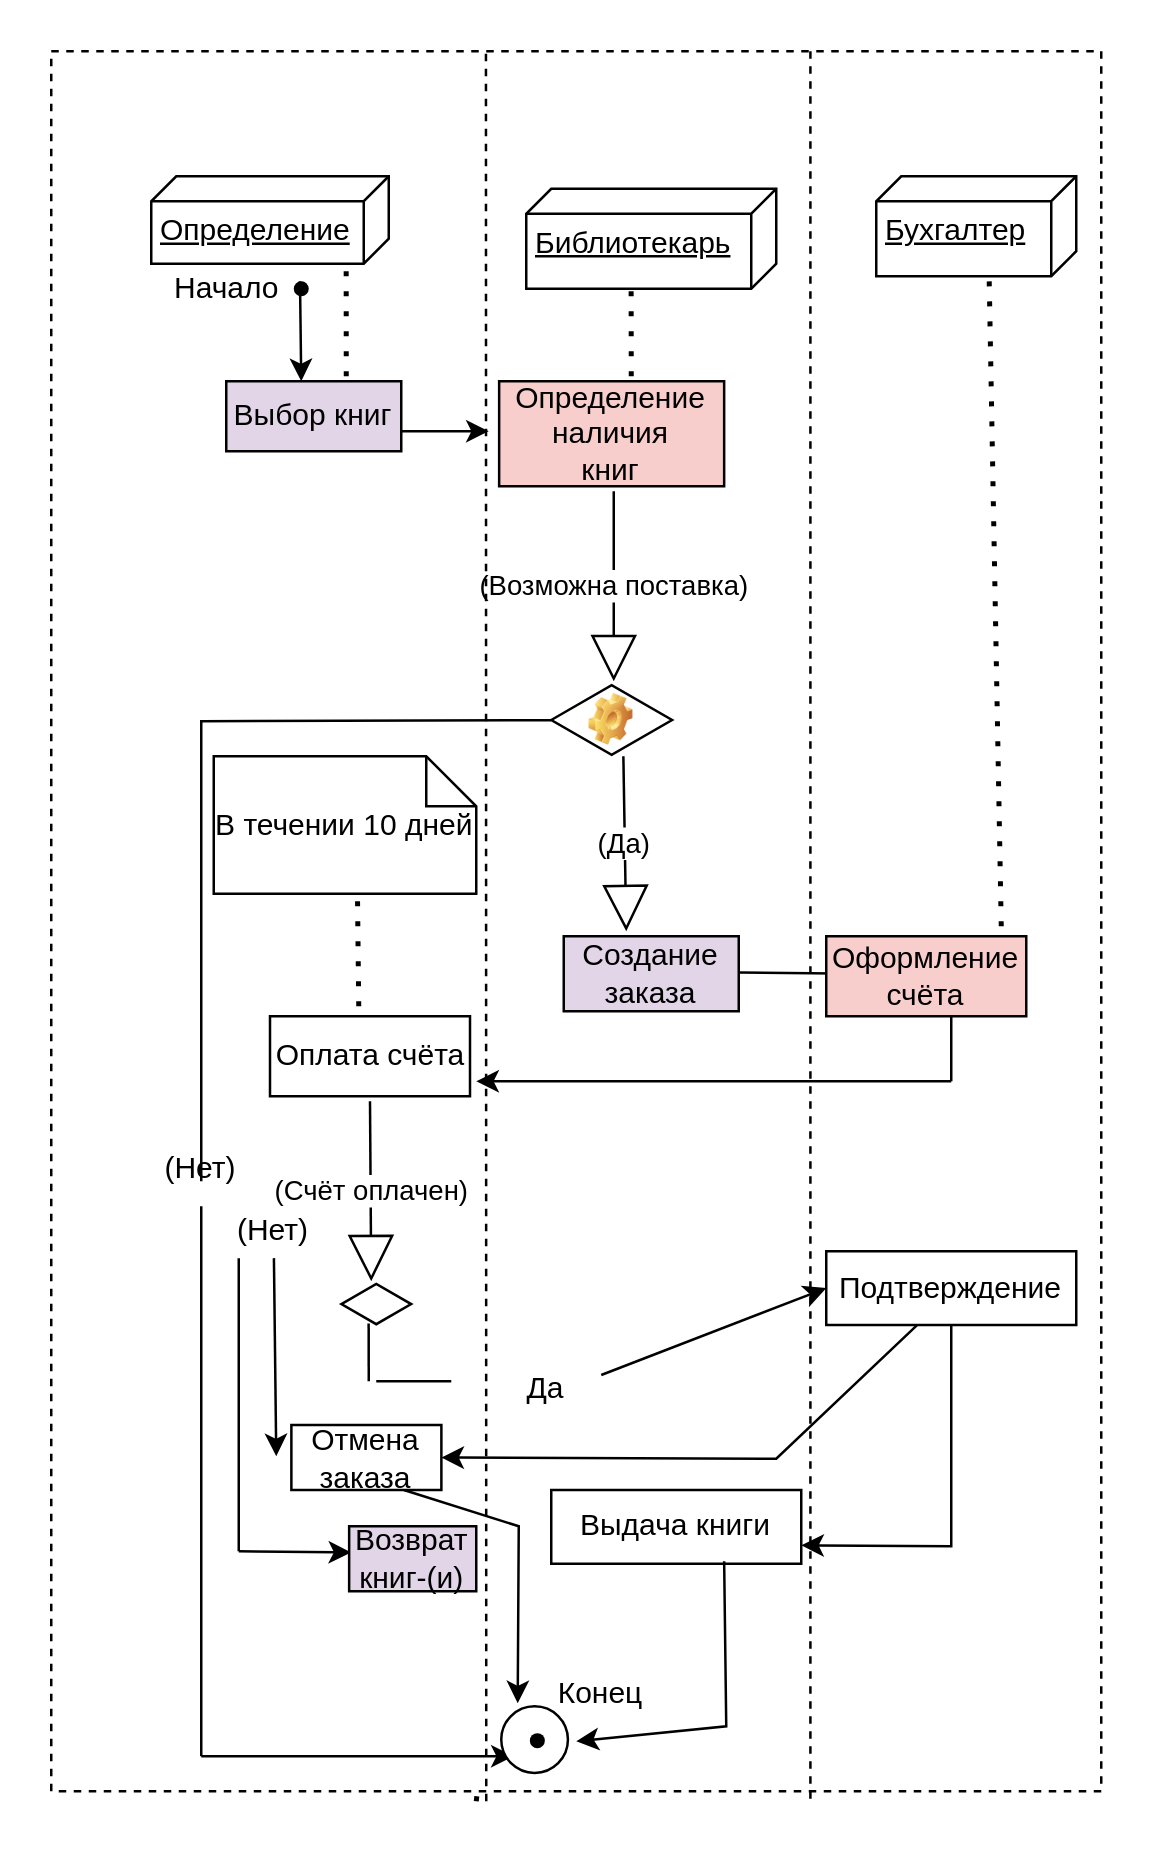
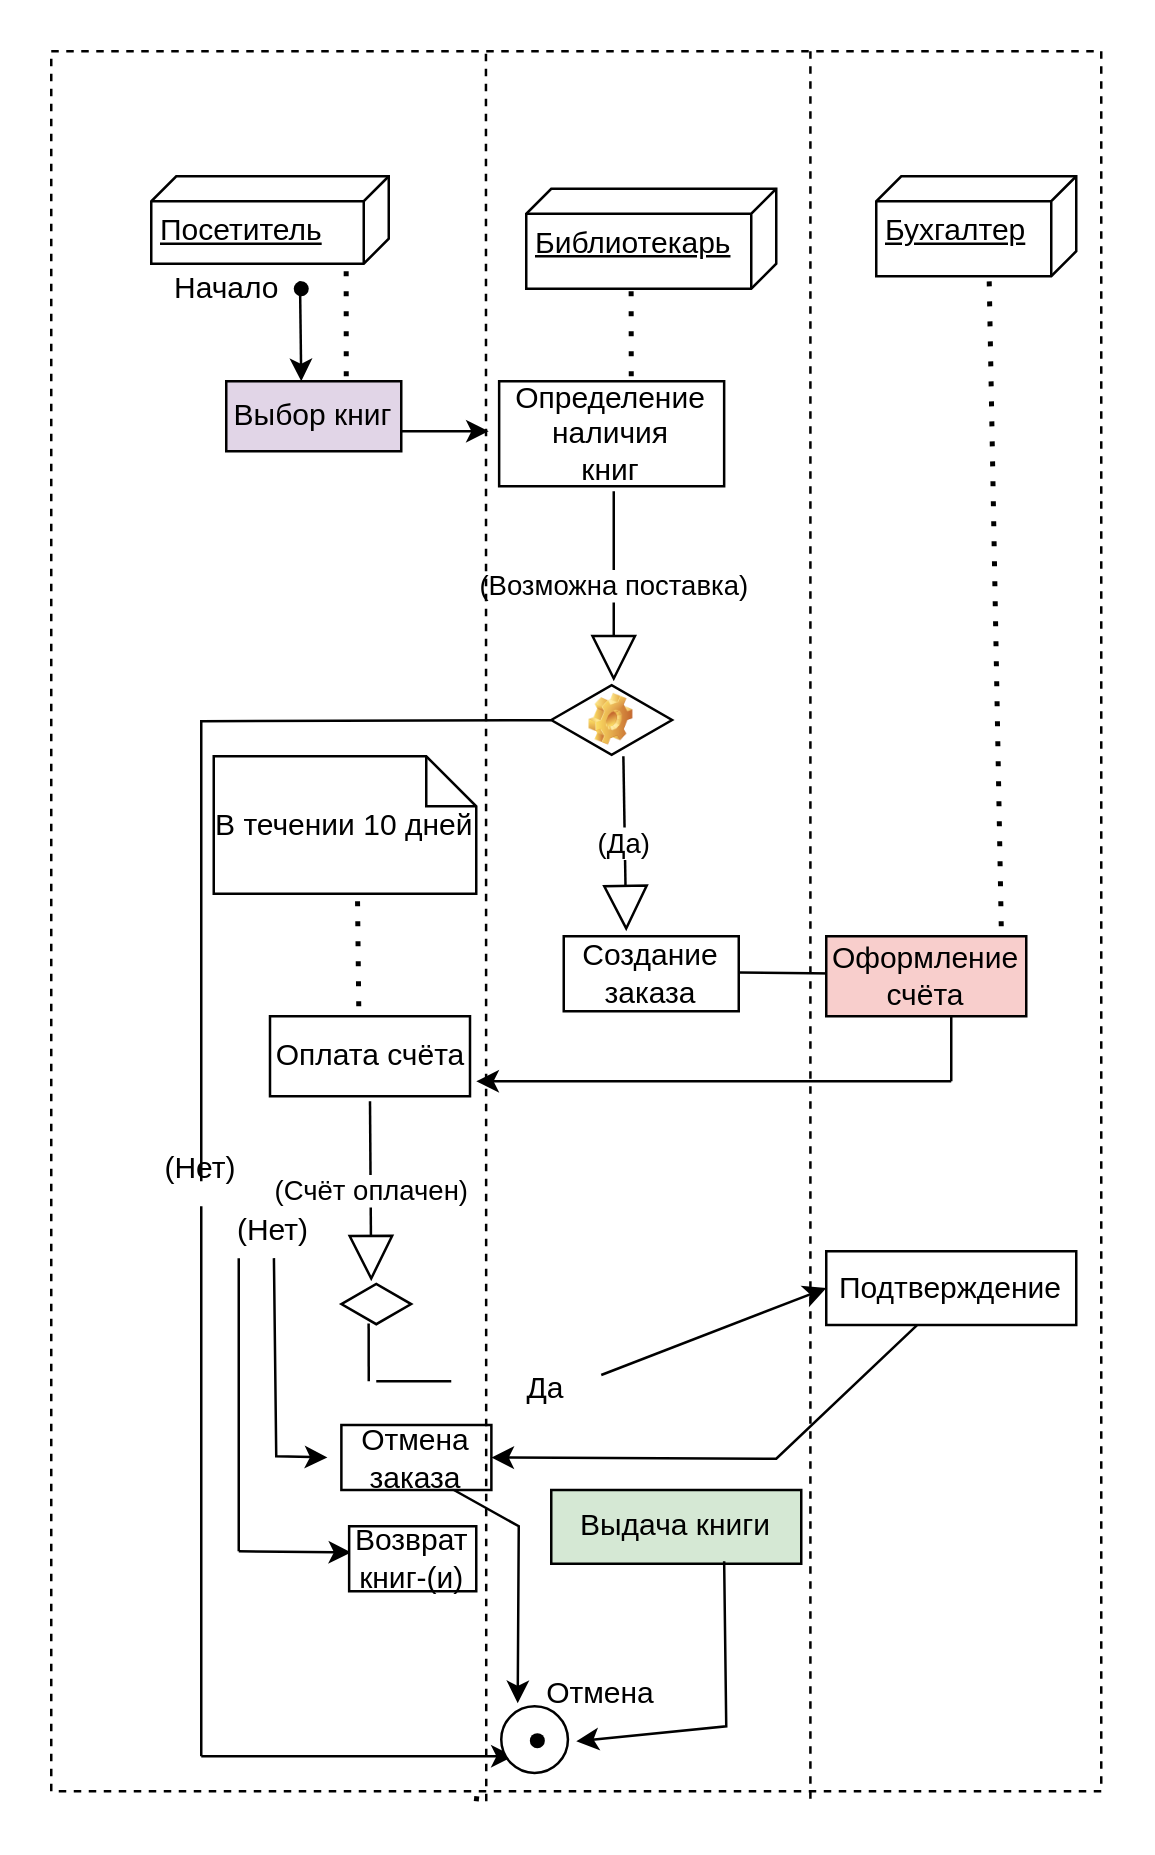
node "Определение": label "Определение" -> "Посетитель"
node "Определение наличия книг": fillcolor #f8cecc -> #ffffff
node "Создание заказа": fillcolor #e1d5e7 -> #ffffff
node "Отмена заказа": moved (366, 1458) -> (416, 1458)
edge "Подтверждение" -> "Выдача книги": removed
node "Выдача книги": fillcolor #ffffff -> #d5e8d4
node "Возврат книг-(и)": fillcolor #e1d5e7 -> #ffffff
node "Конец": label "Конец" -> "Отмена"
